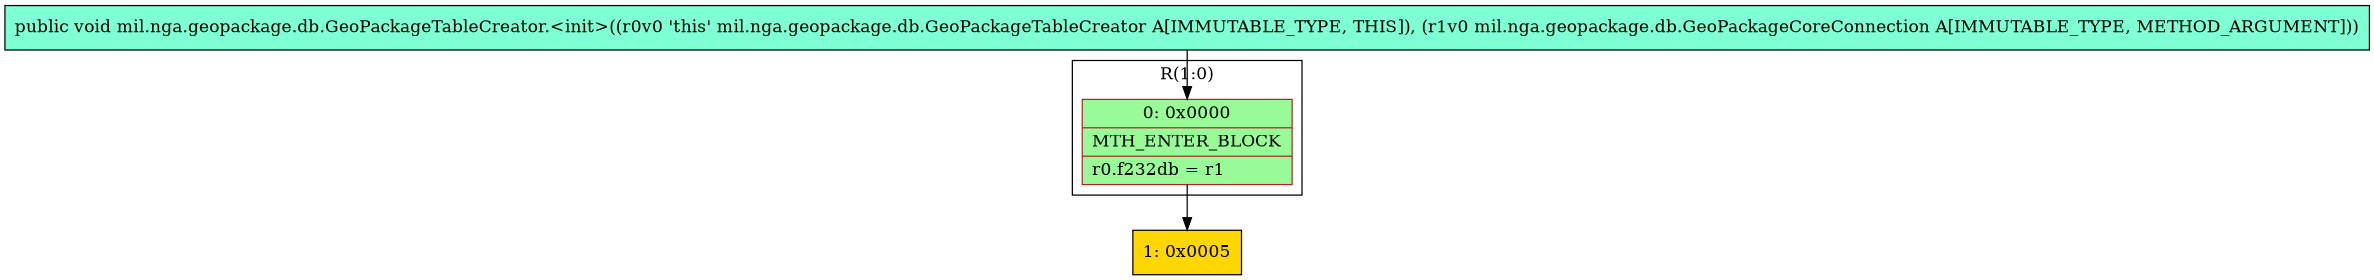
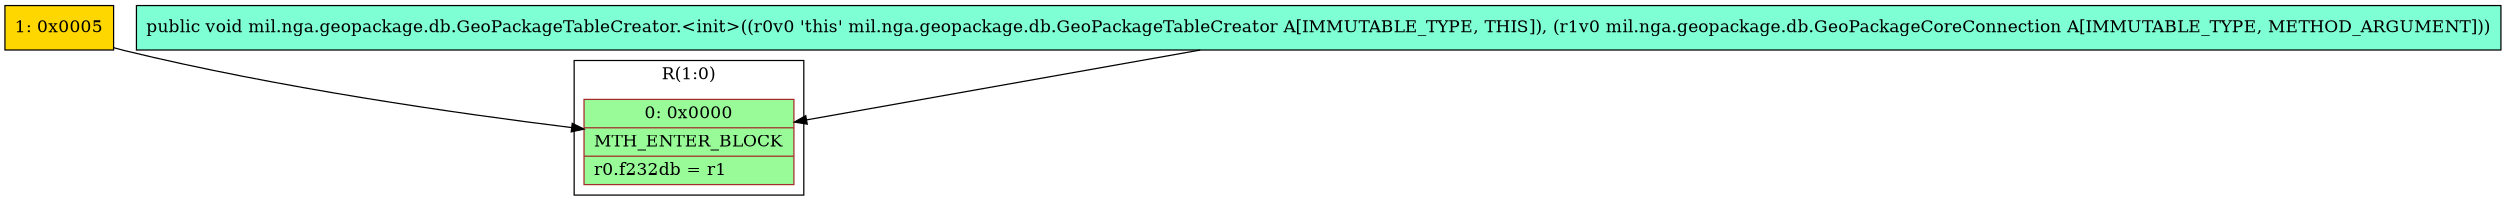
edge "0: 0x0000" -> "1: 0x0005": reversed
